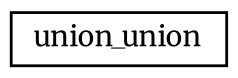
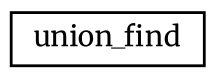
node "union_union": label "union_union" -> "union_find"
